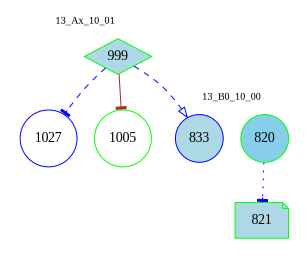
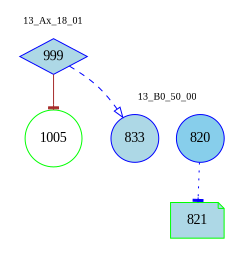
cluster "13_Ax_10_01": label "13_Ax_10_01" -> "13_Ax_18_01"
node "999": color green -> blue
cluster "13_B0_10_00": label "13_B0_10_00" -> "13_B0_50_00"
node "1027": removed
node "820": color green -> blue
